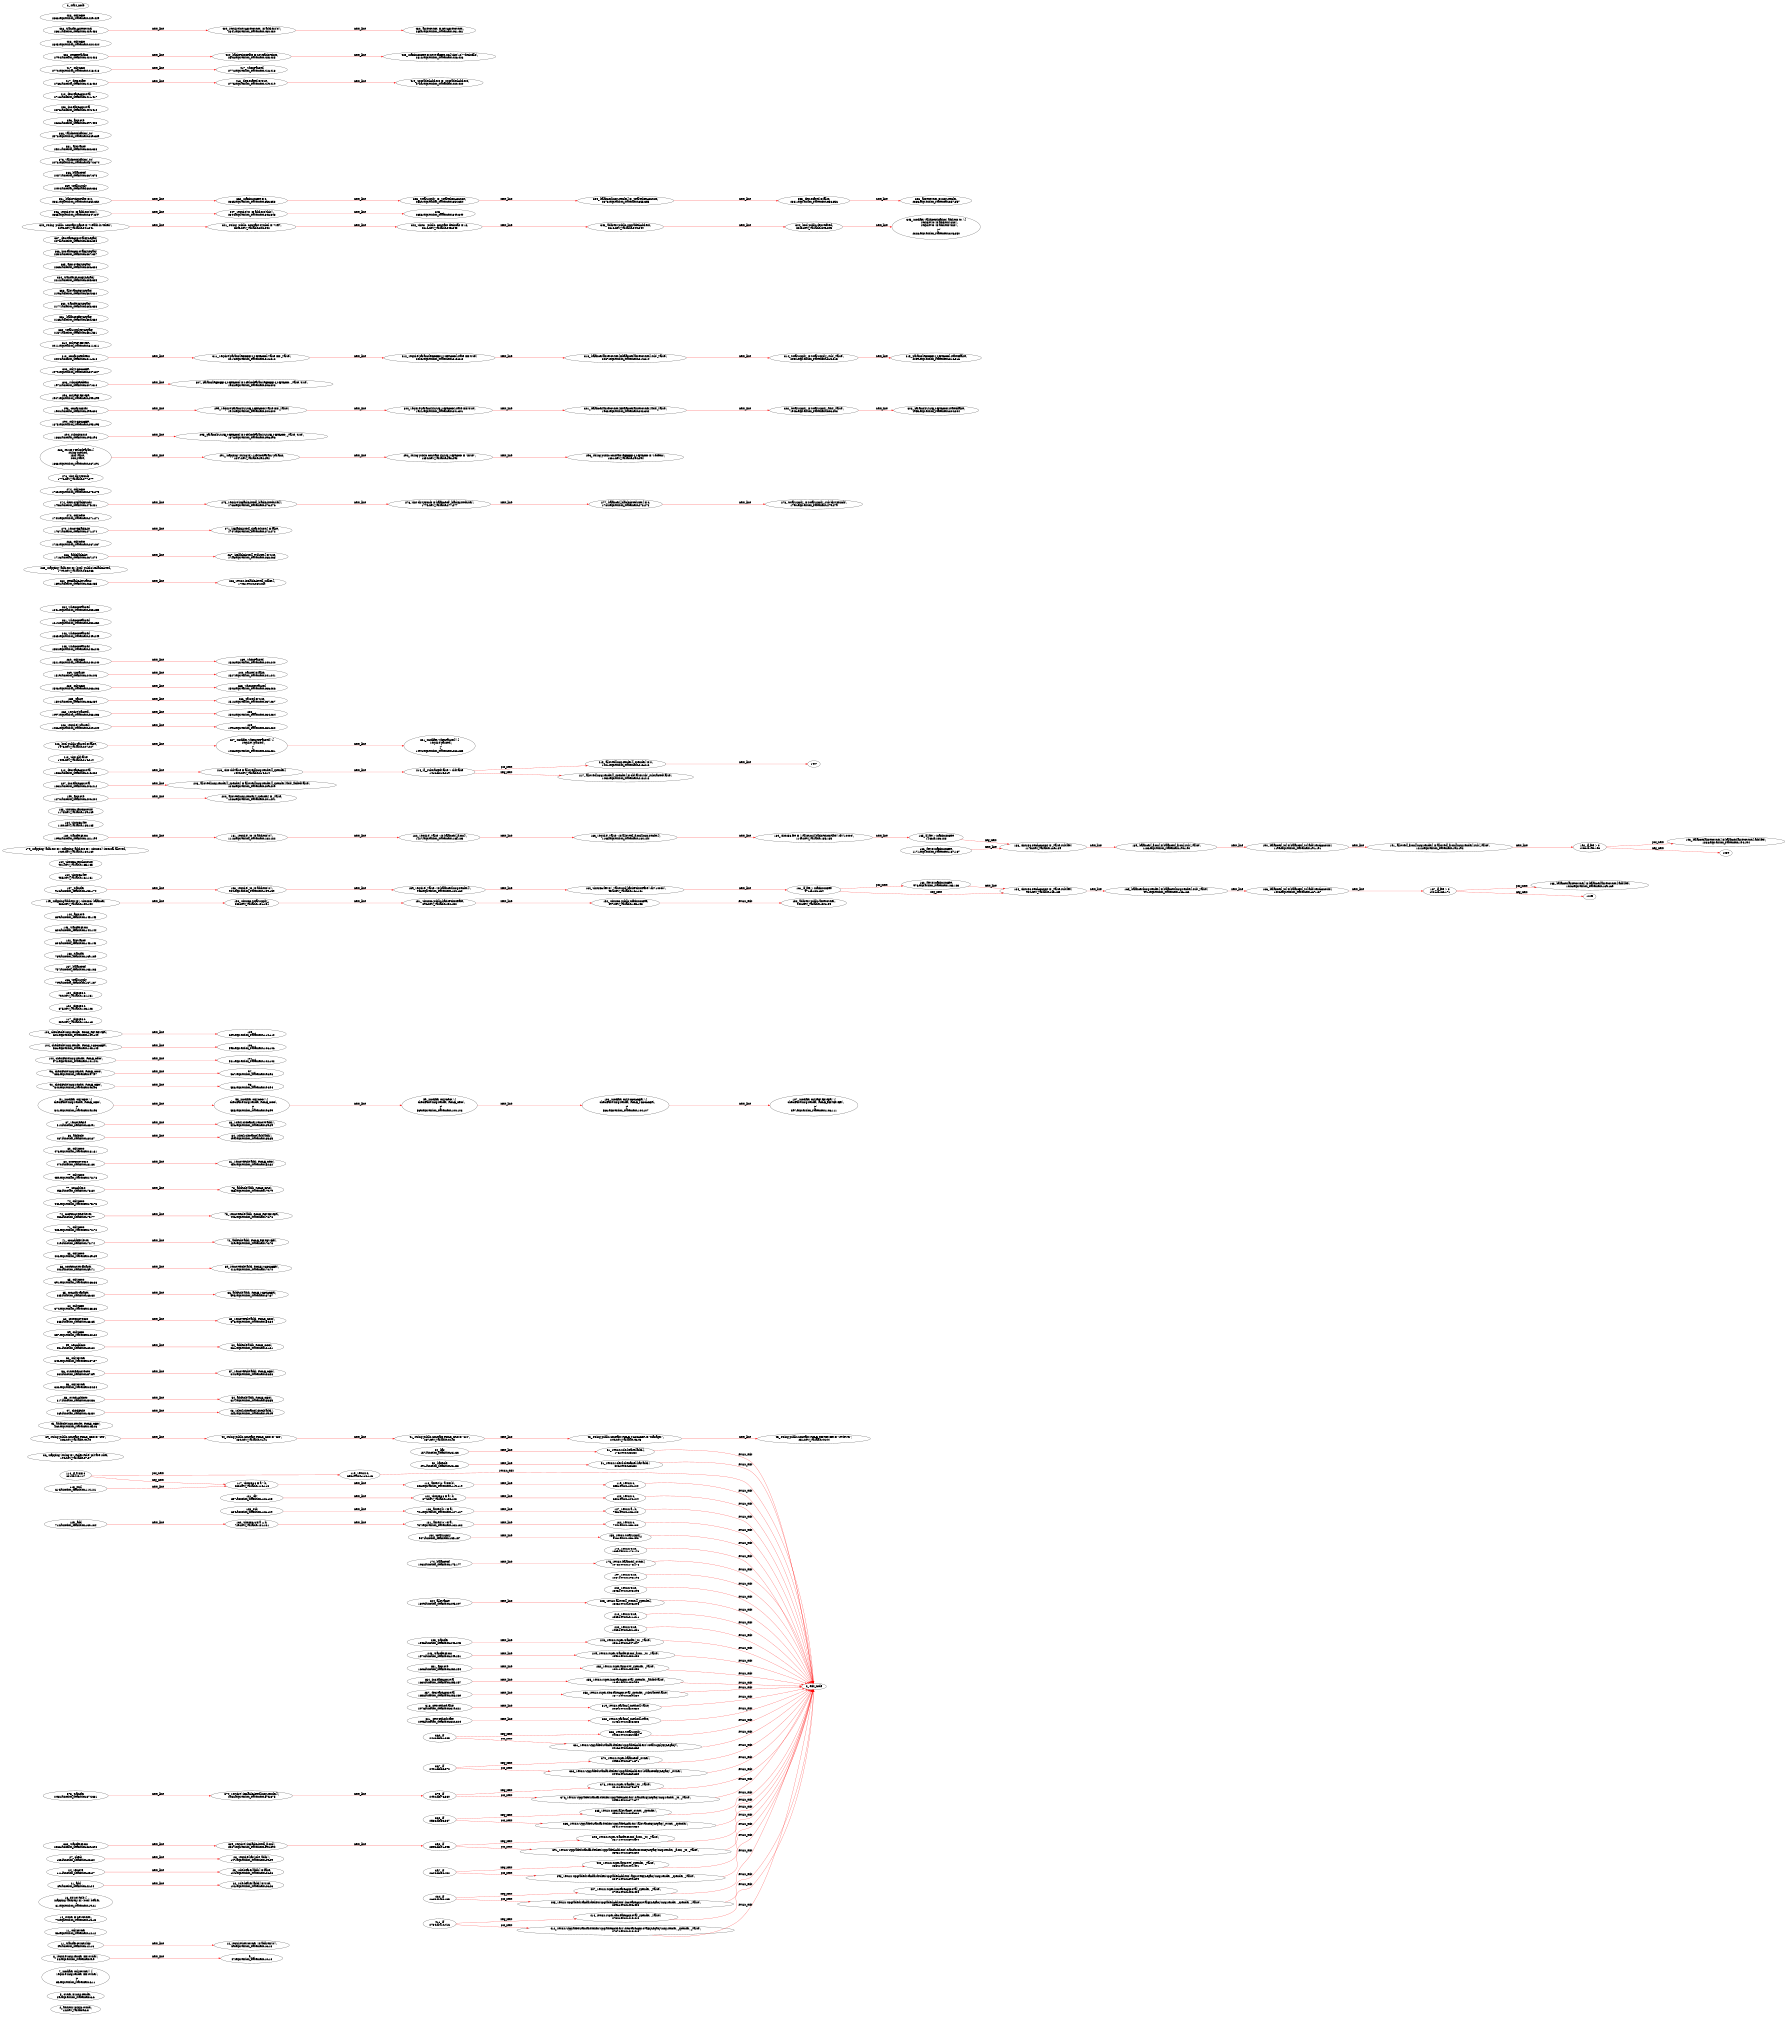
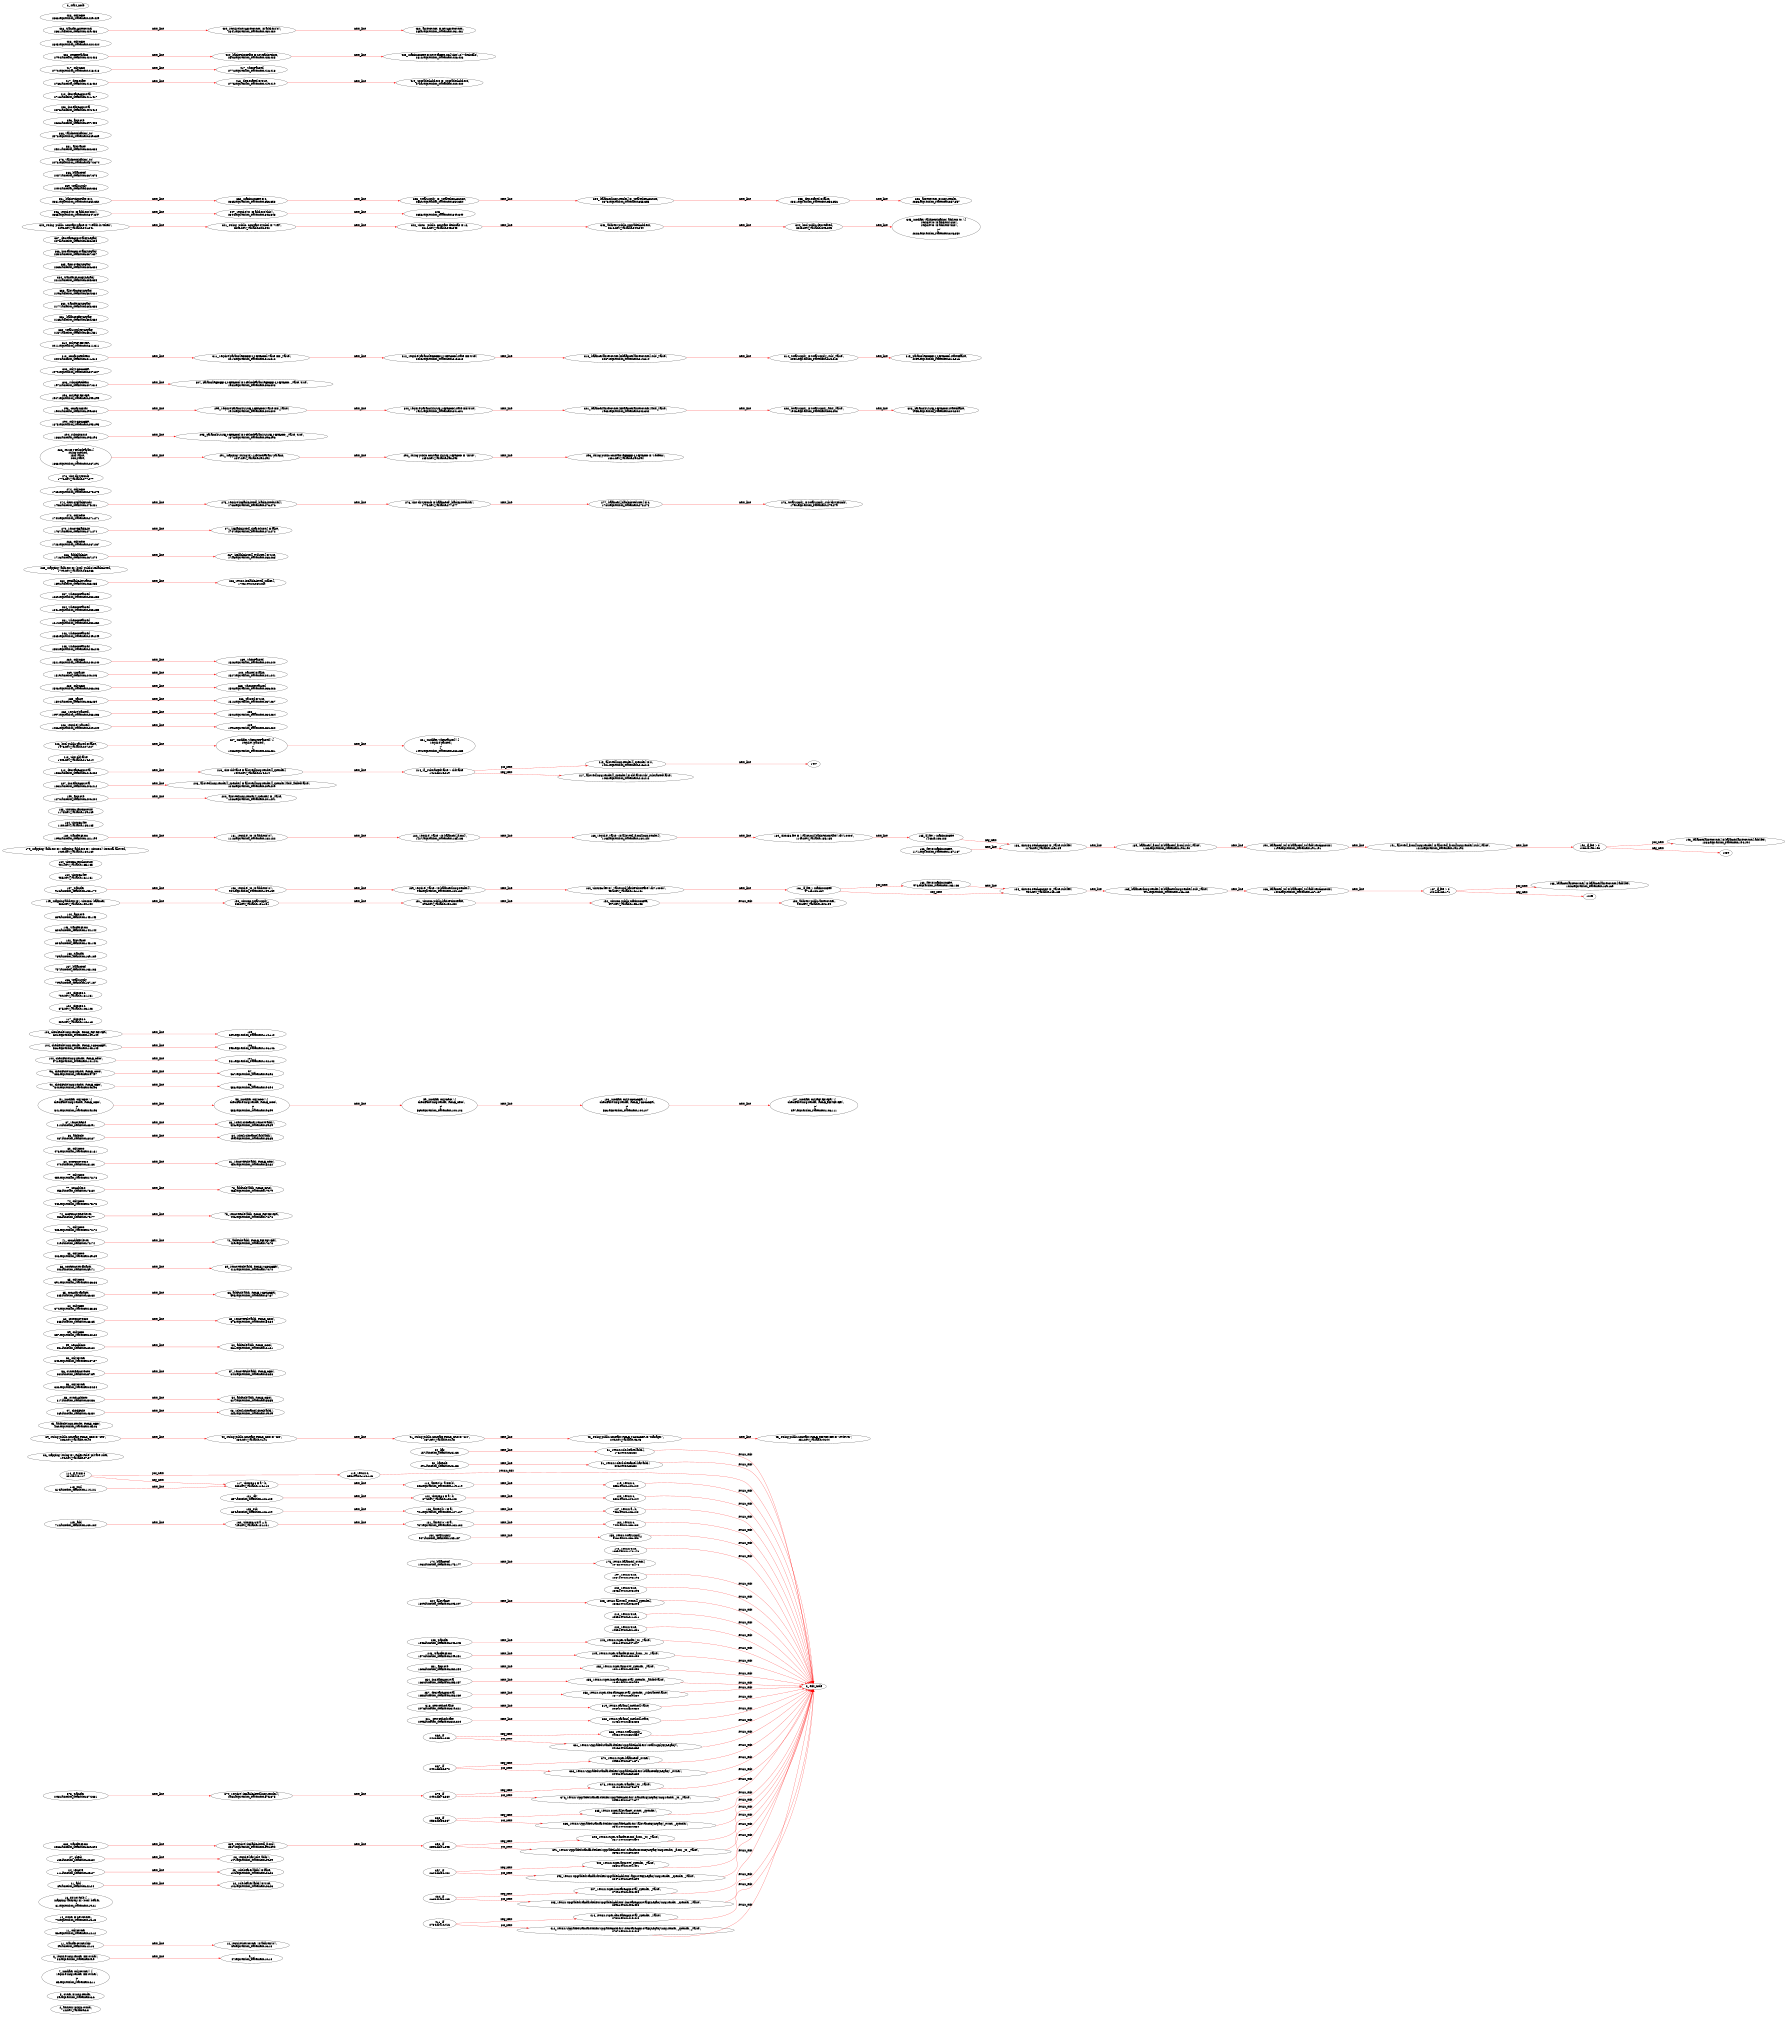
node "257_ whenNotPaused 1669-expression_statement-258-258": added
edge "175_ return balances[_owner]; 1076-return-176-176" -> "0_ exit_node": removed, label "return_exit"
